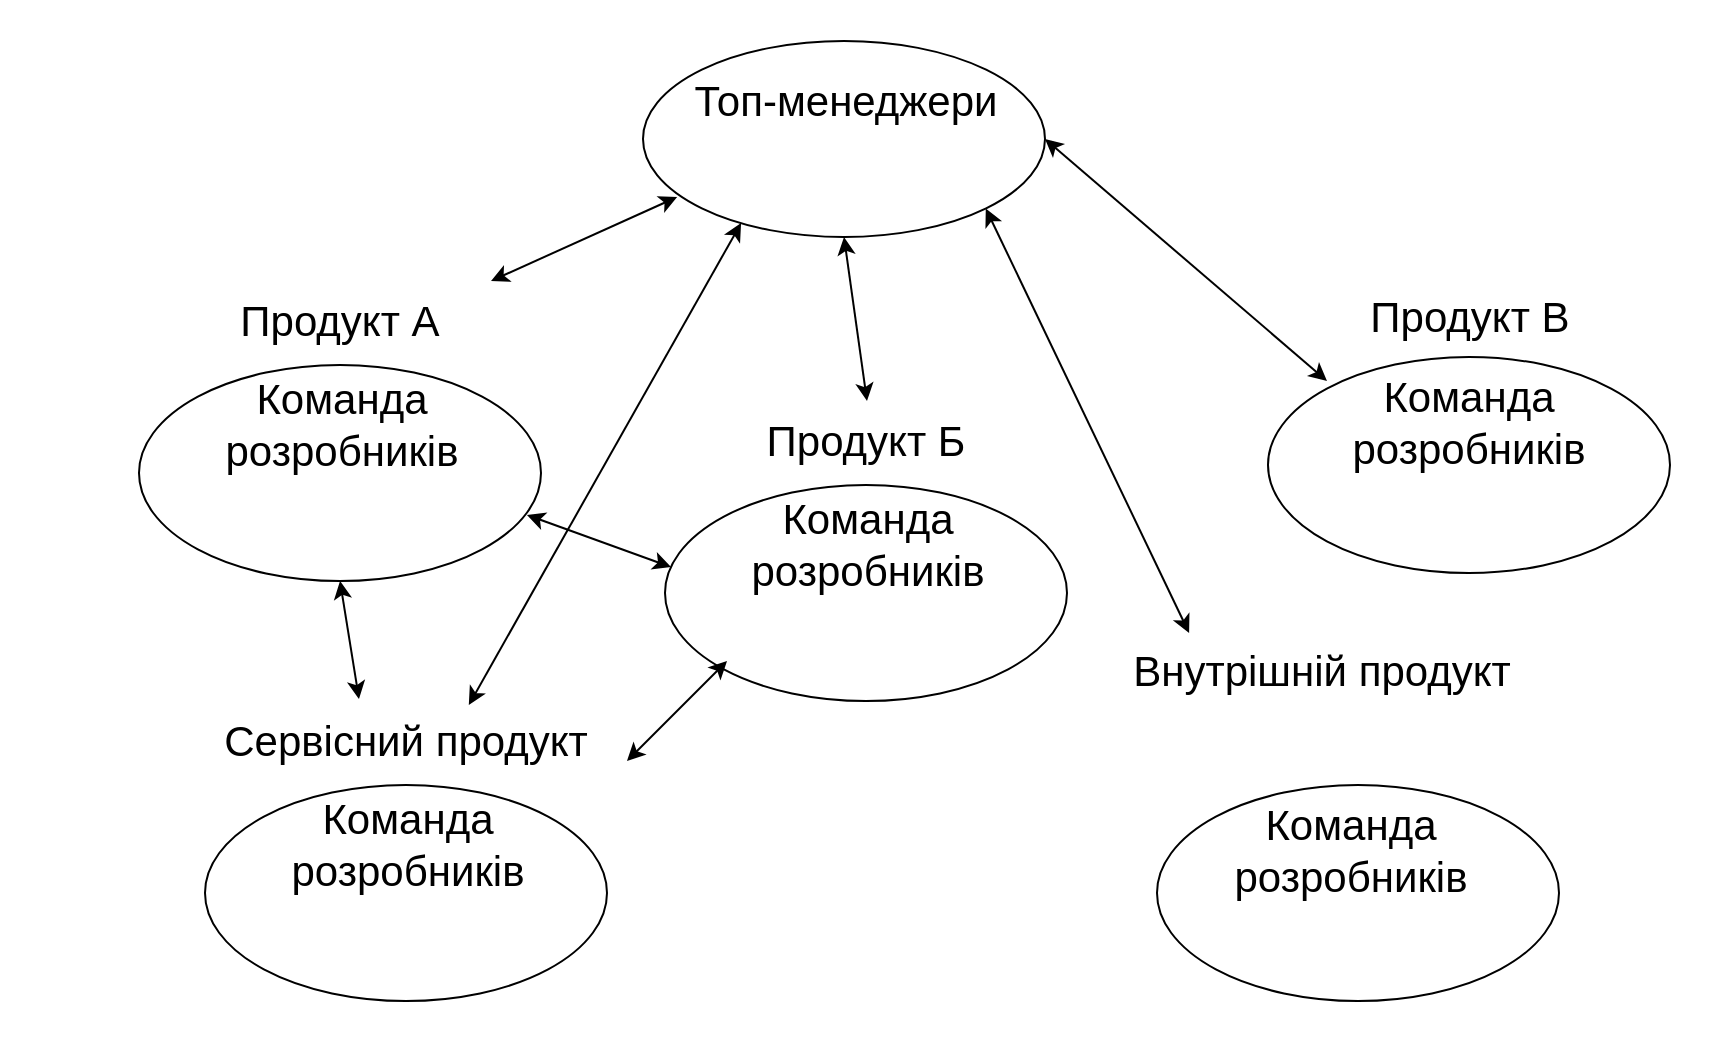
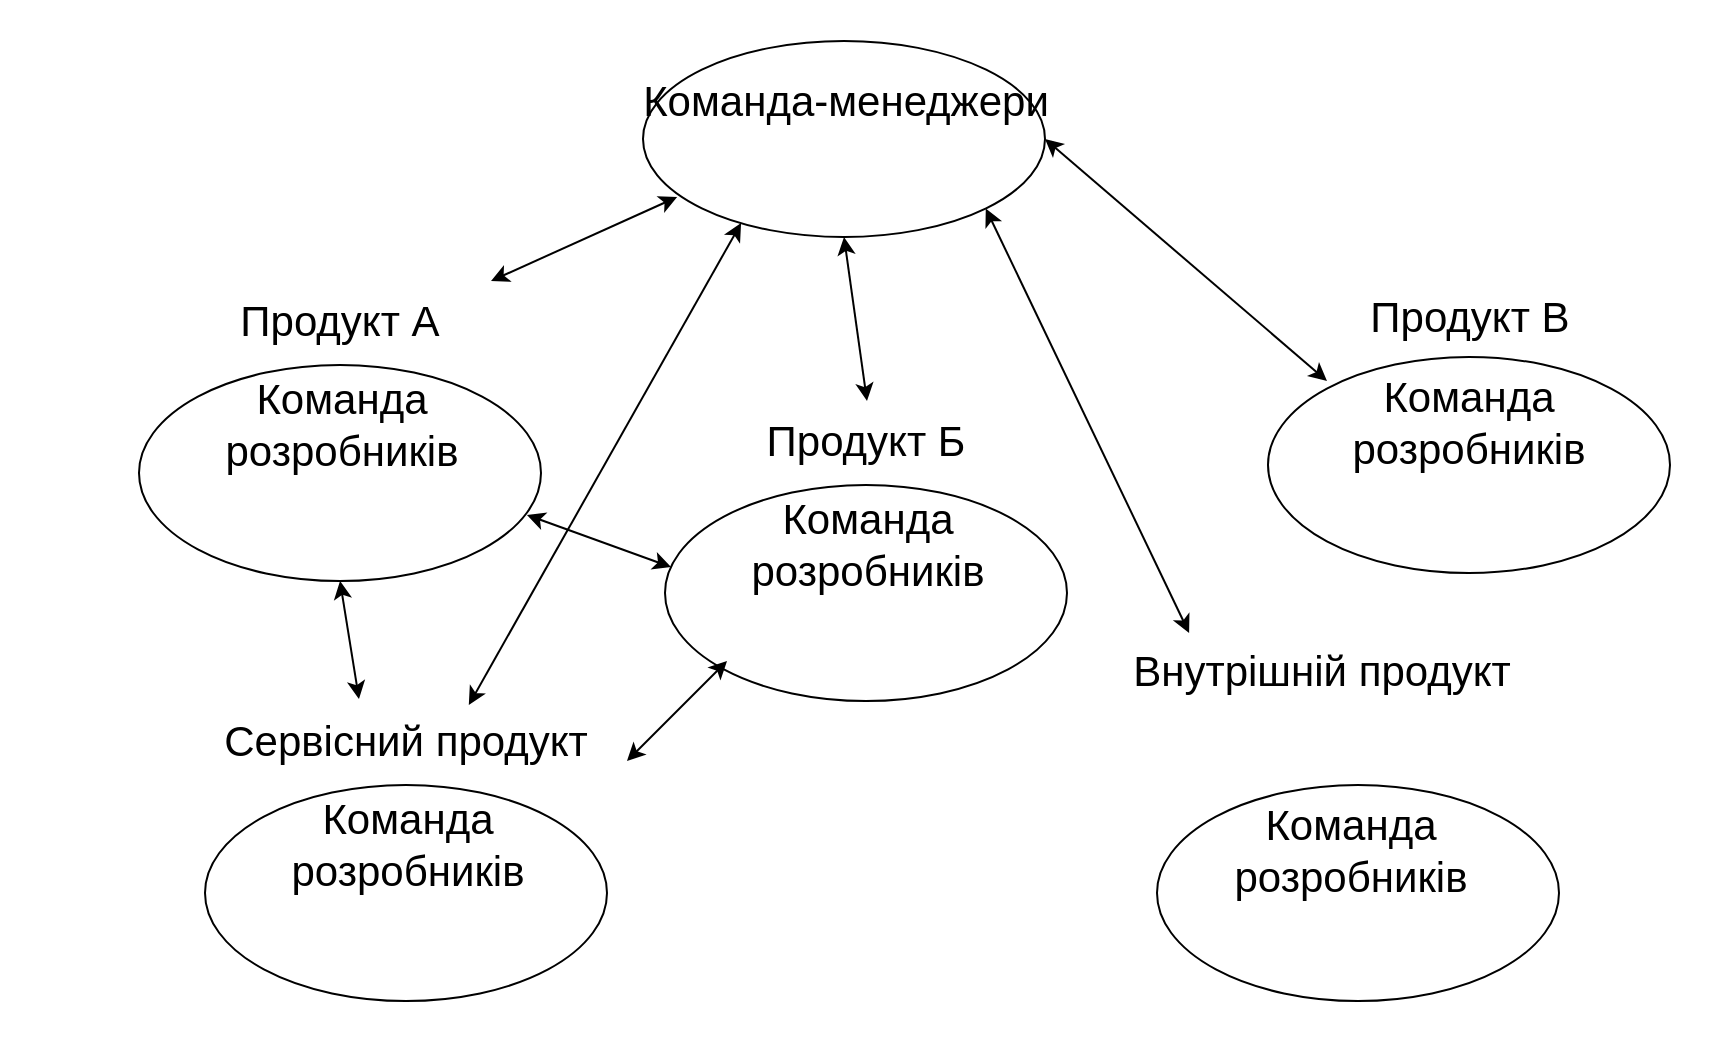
node "Топ-менеджери": label "Топ-менеджери" -> "Команда-менеджери"
